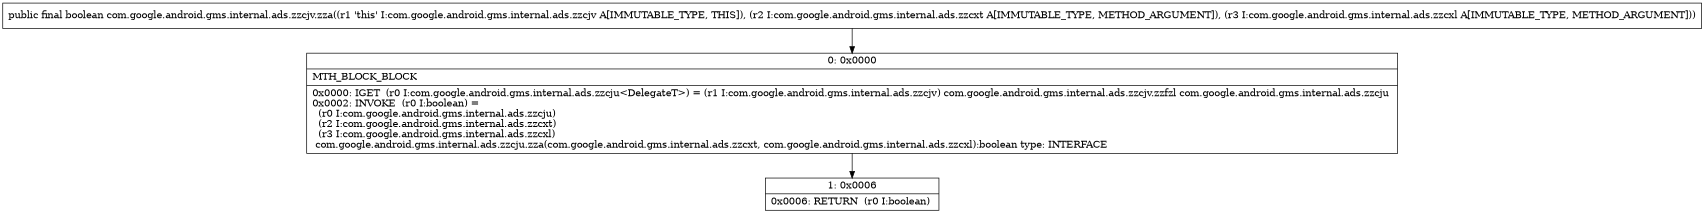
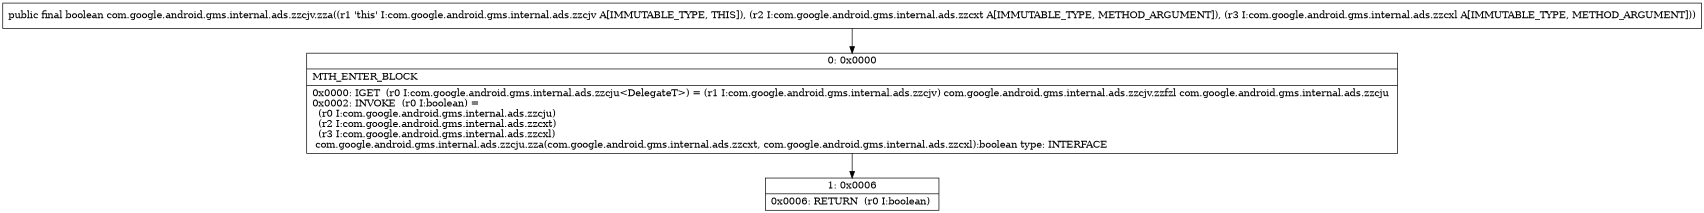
node "0: 0x0000": text "MTH_BLOCK_BLOCK" -> "MTH_ENTER_BLOCK"
